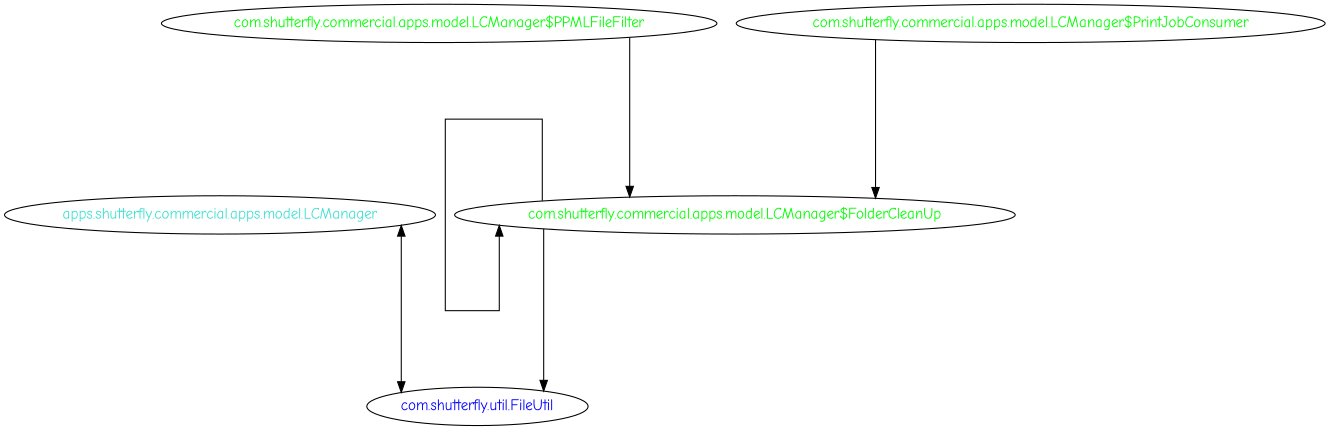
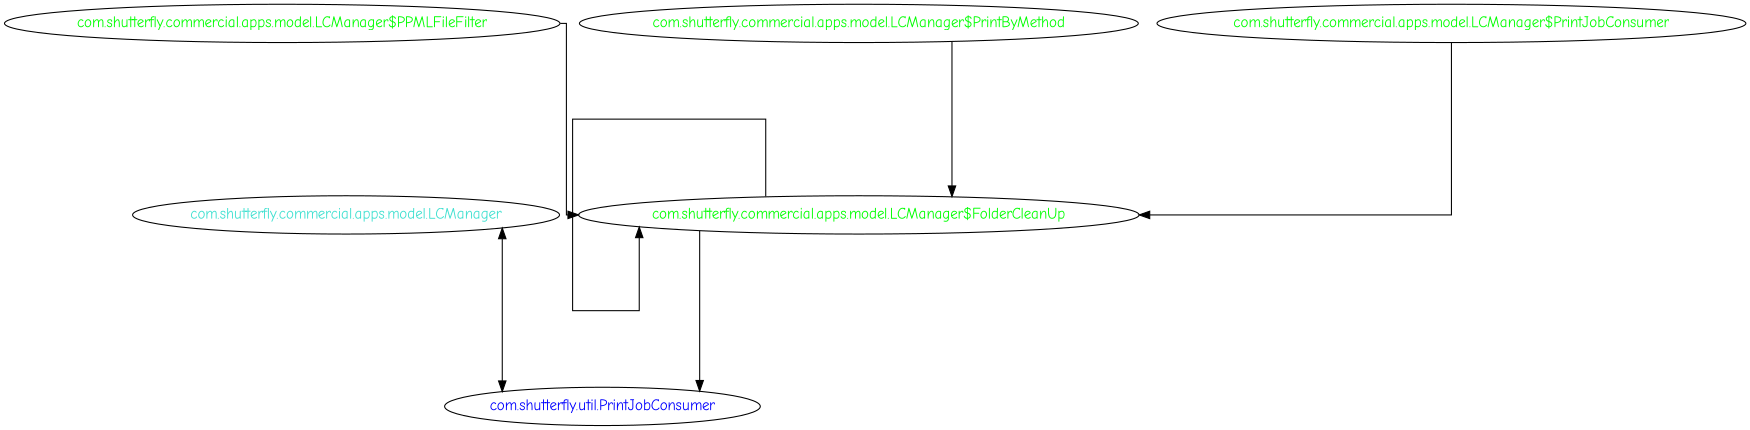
node "com.shutterfly.commercial.apps.model.LCManager$PrintByMethod": added
node "apps.shutterfly.commercial.apps.model.LCManager": label "apps.shutterfly.commercial.apps.model.LCManager" -> "com.shutterfly.commercial.apps.model.LCManager"
node "com.shutterfly.util.FileUtil": label "com.shutterfly.util.FileUtil" -> "com.shutterfly.util.PrintJobConsumer"
